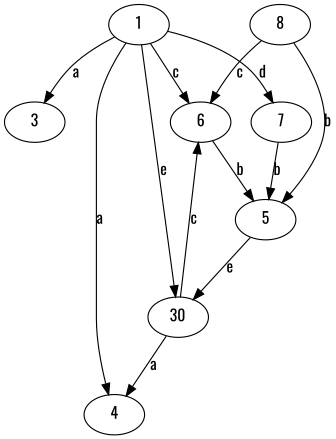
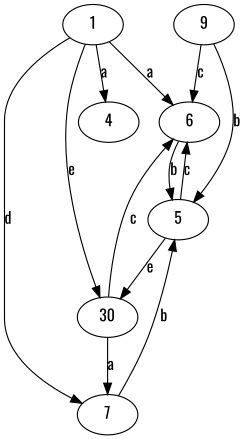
node "8": label "8" -> "9"
edge "1" -> "6": label "c" -> "a"
node "3": removed
edge "5" -> "6": added, label "c"
edge "30" -> "4": now "30" -> "7"
